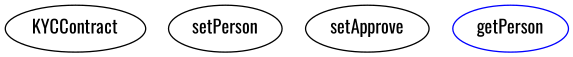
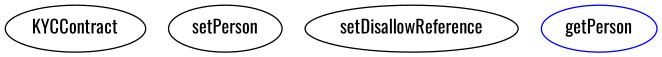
node "setApprove": removed
node "setDisallowReference": added
